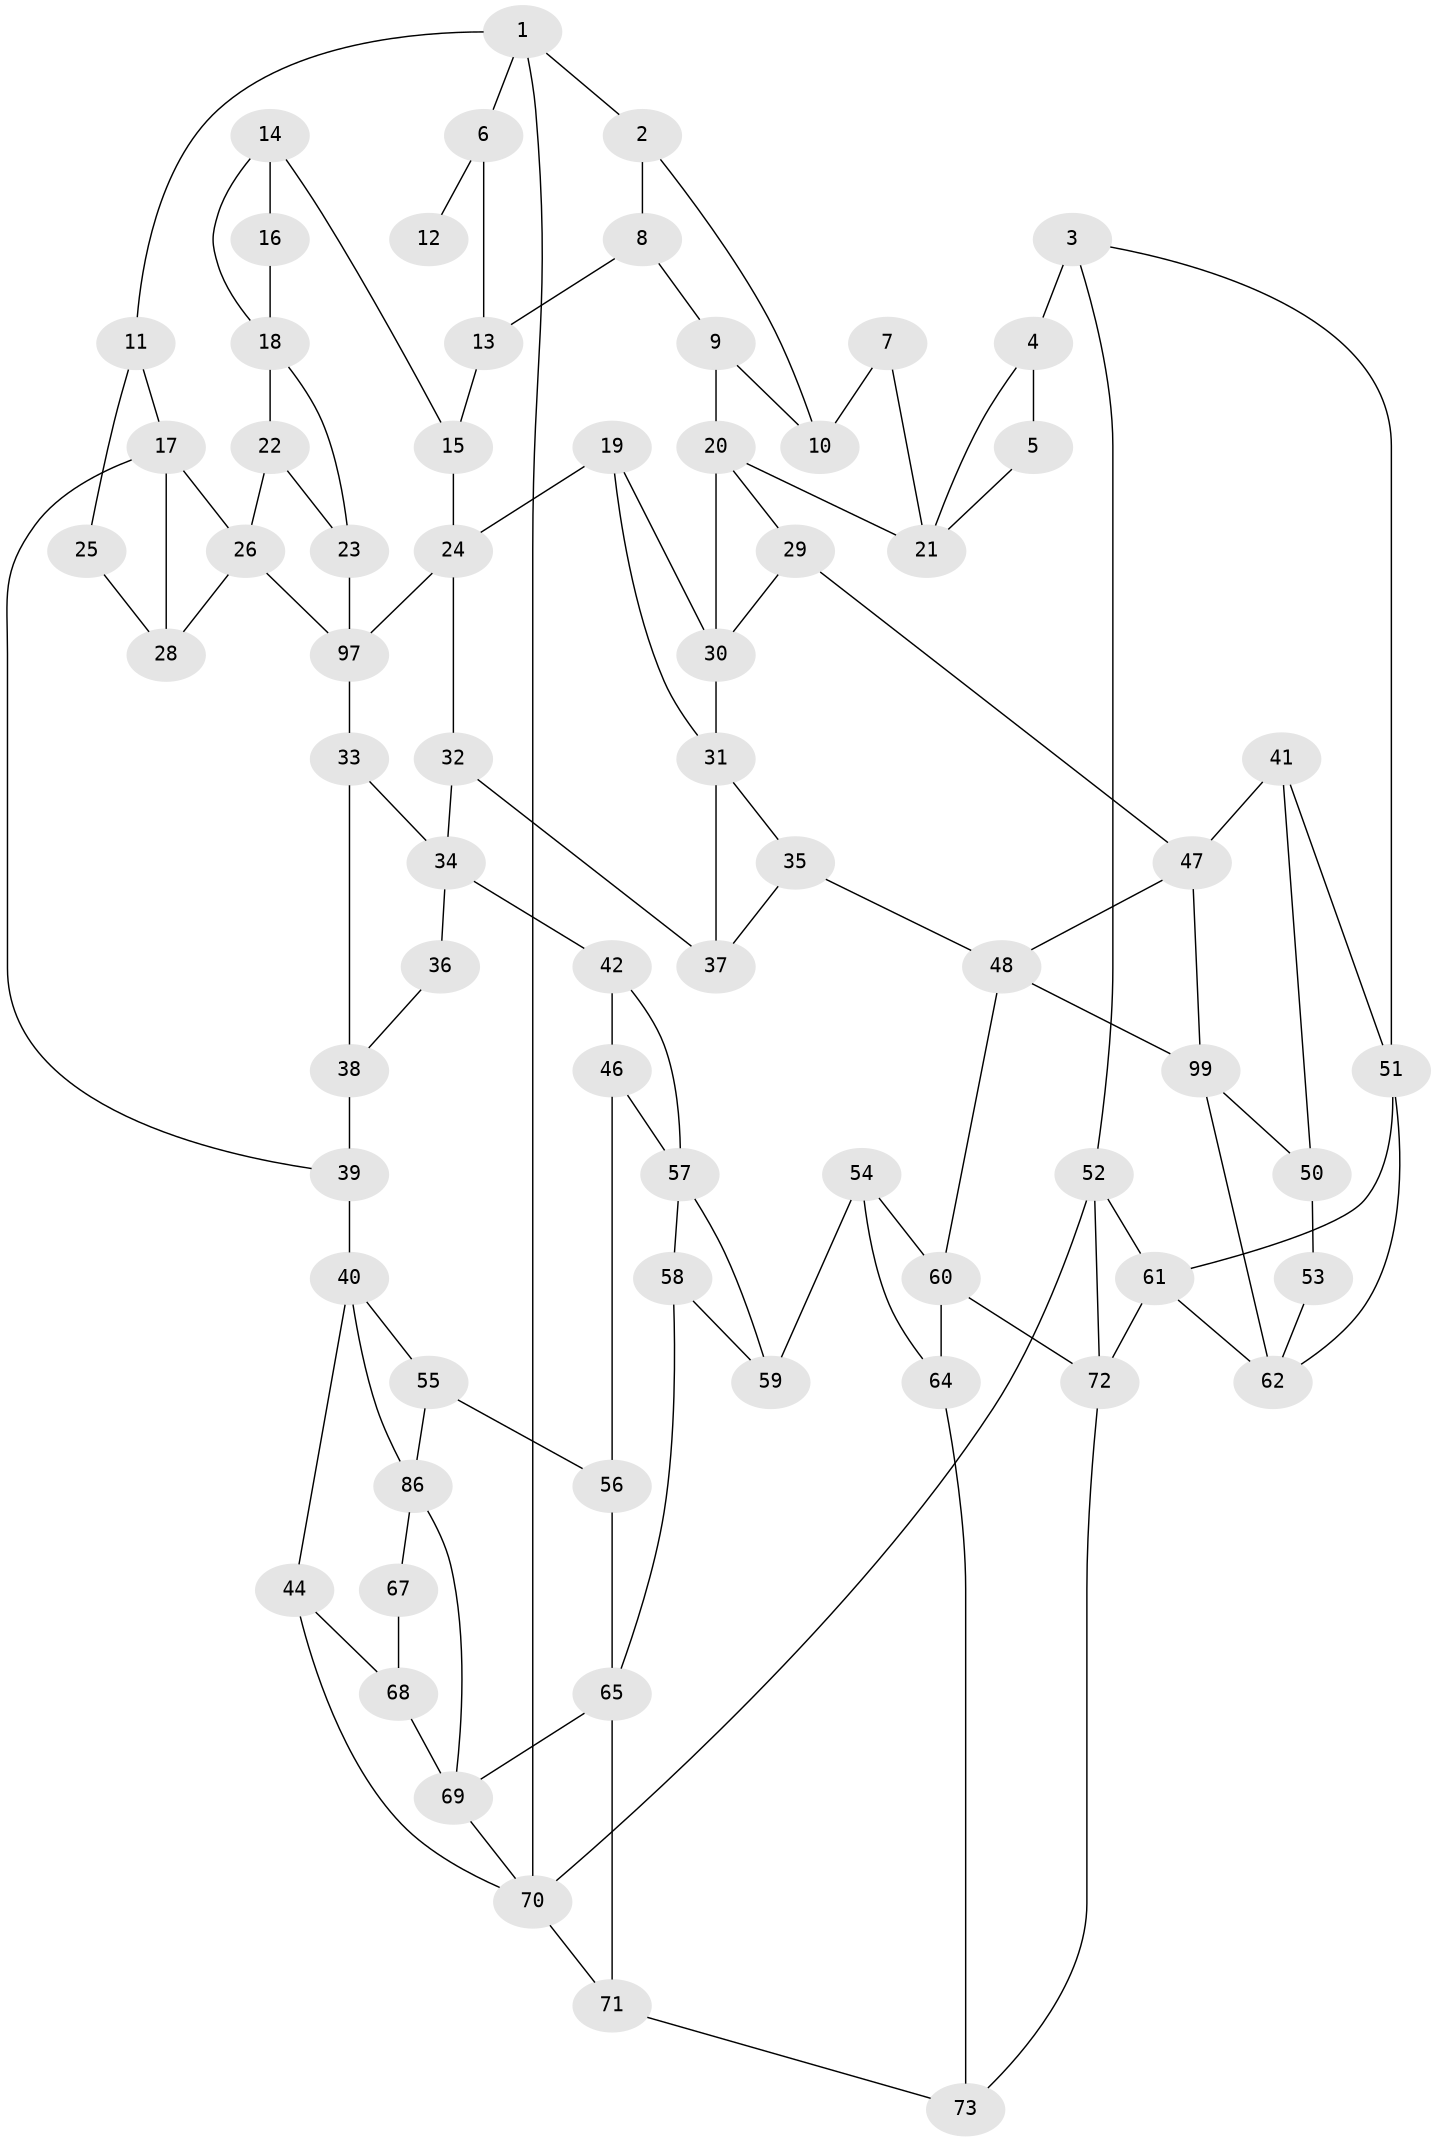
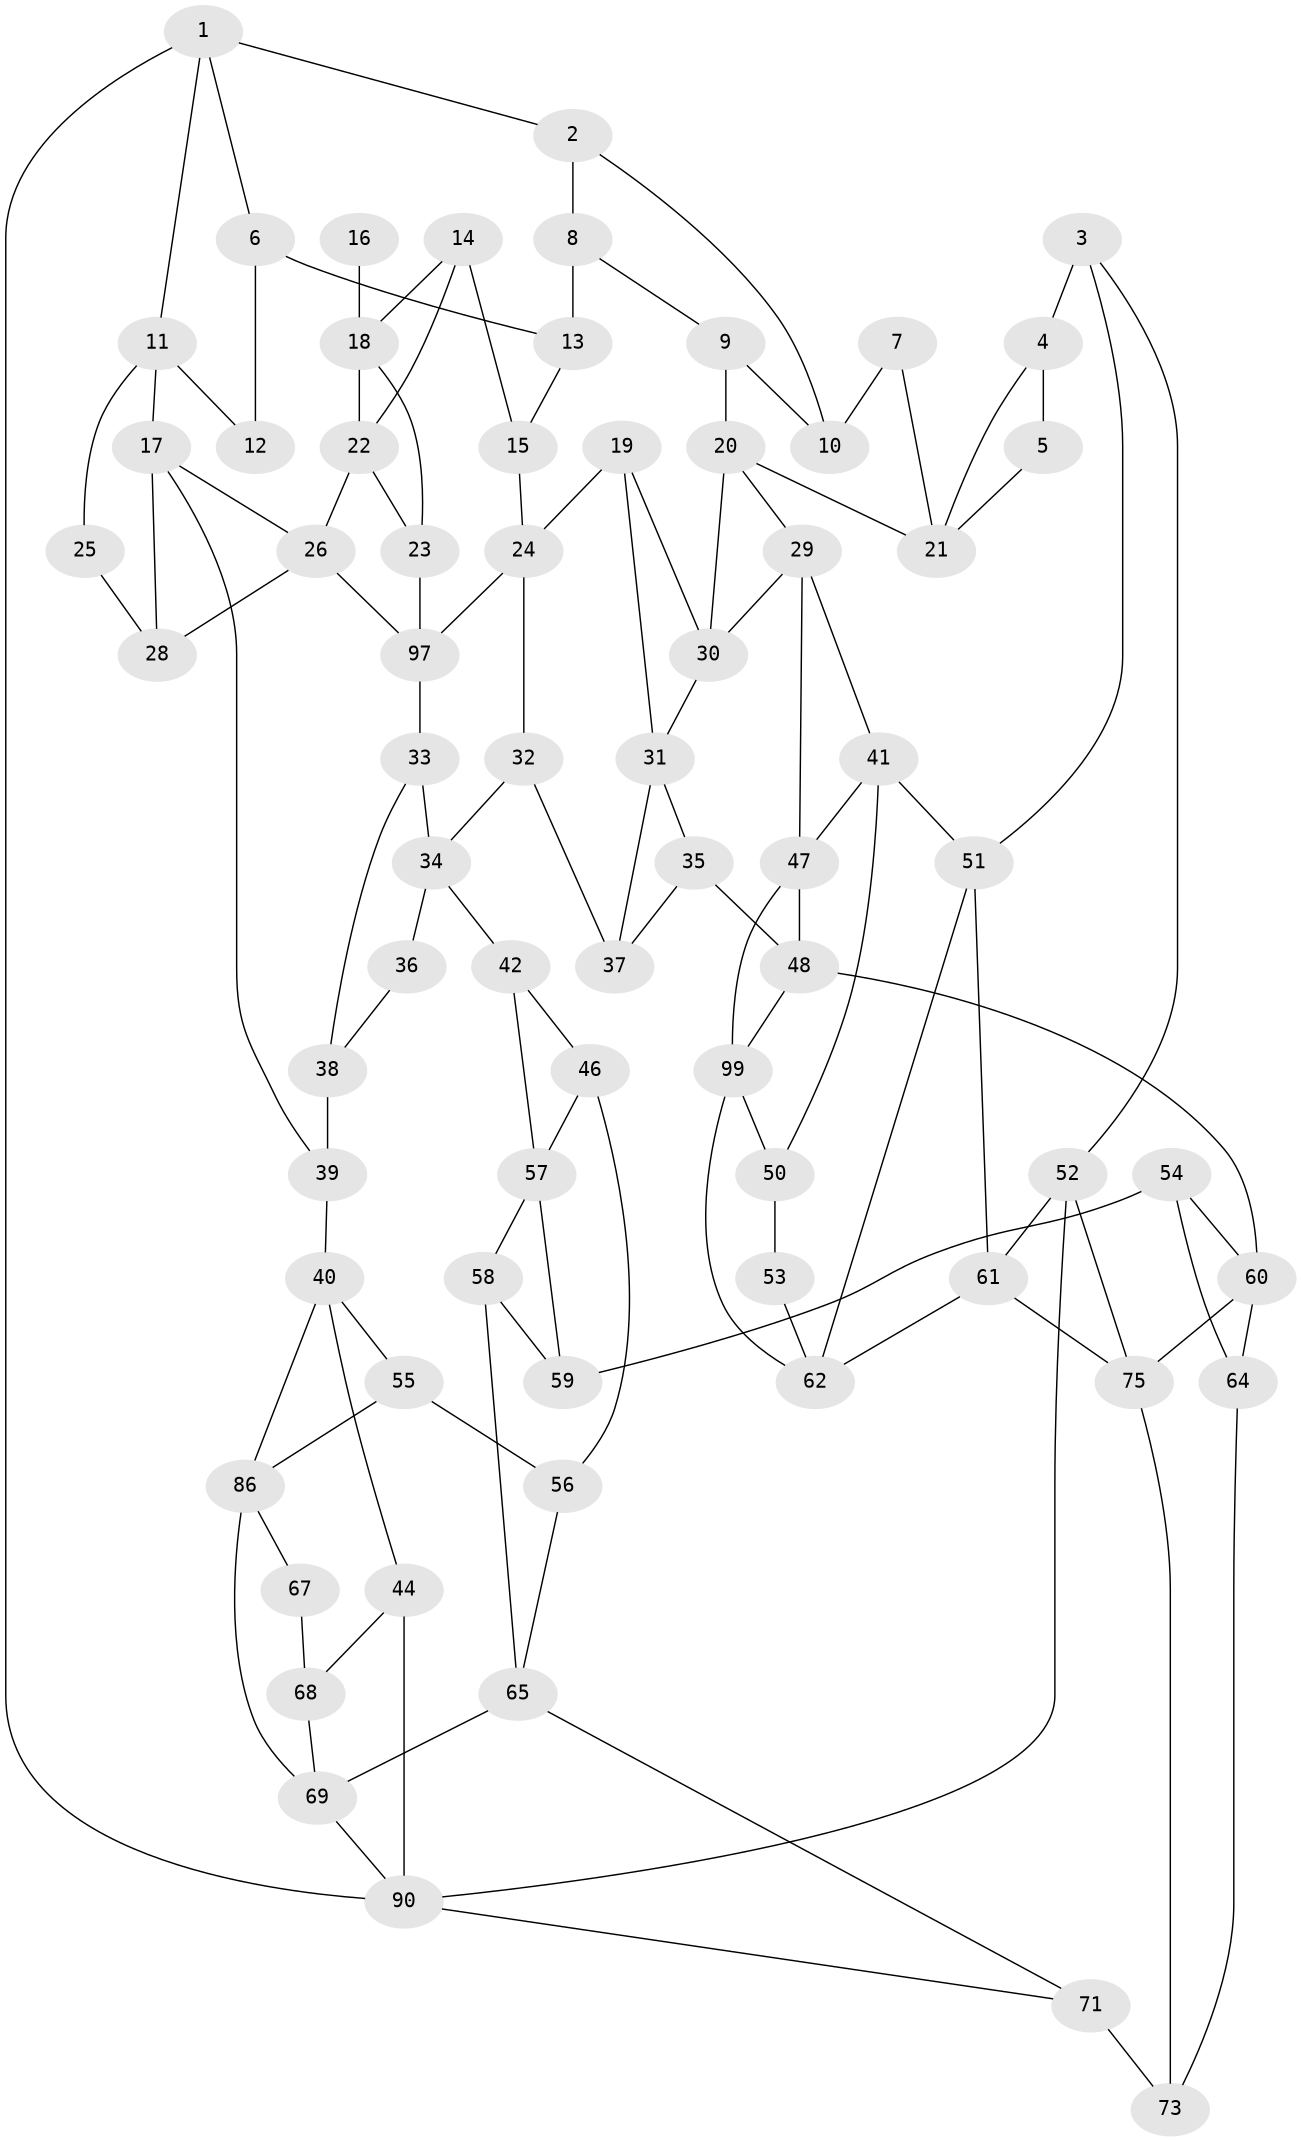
edge "14" -- "16": now "14" -- "22"
edge "11" -- "12": added
edge "29" -- "41": added
node "72": label "72" -> "75"
node "70": label "70" -> "90"
